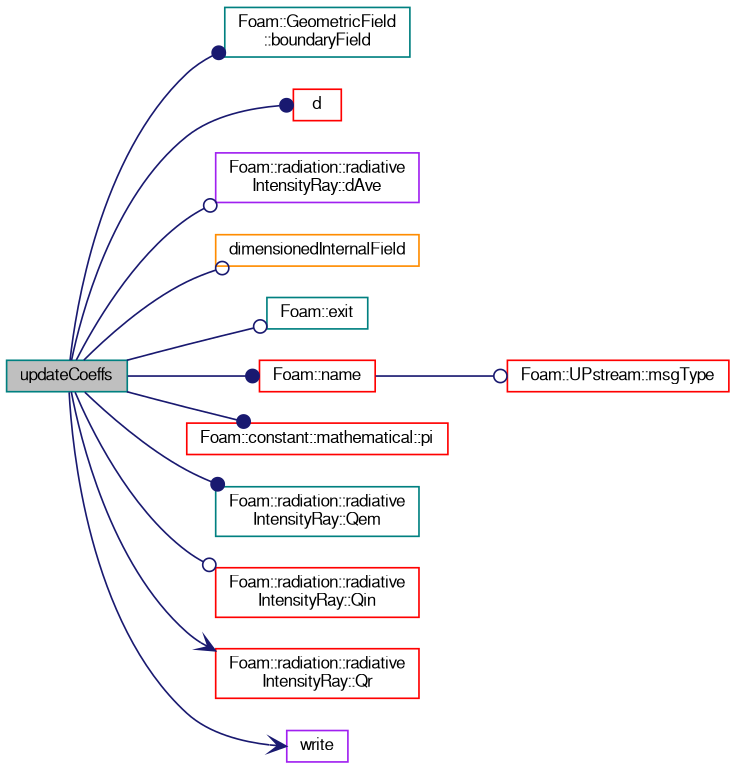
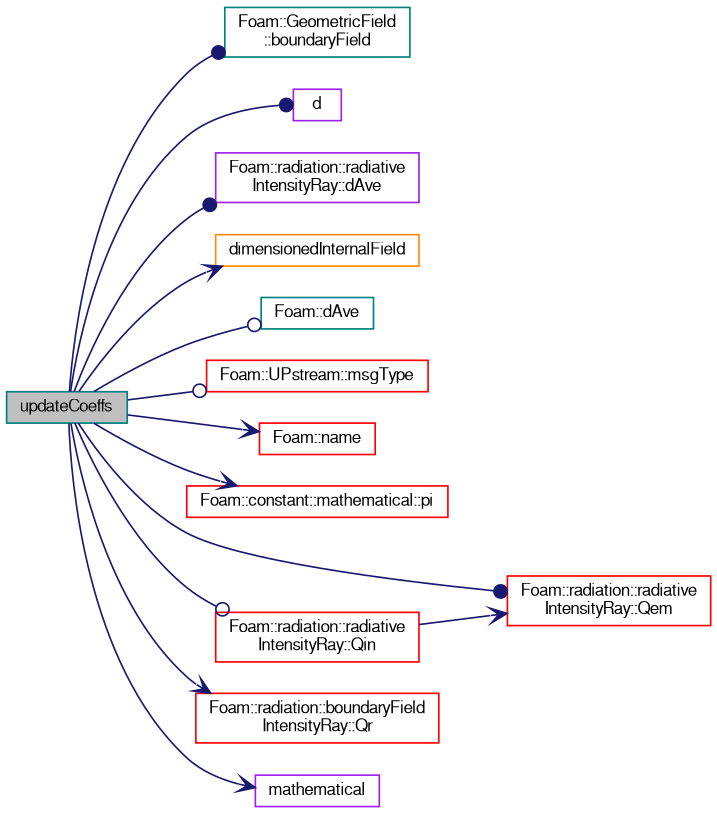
node "d": color red -> purple
edge "updateCoeffs" -> "Foam::radiation::radiative IntensityRay::dAve": arrowhead odot -> dot
edge "updateCoeffs" -> "dimensionedInternalField": arrowhead odot -> vee
node "Foam::exit": label "Foam::exit" -> "Foam::dAve"
edge "updateCoeffs" -> "Foam::name": arrowhead dot -> vee
edge "Foam::name" -> "Foam::UPstream::msgType": now "updateCoeffs" -> "Foam::UPstream::msgType"
edge "updateCoeffs" -> "Foam::constant::mathematical::pi": arrowhead dot -> vee
node "Foam::radiation::radiative IntensityRay::Qem": color teal -> red
edge "Foam::radiation::radiative IntensityRay::Qin" -> "Foam::radiation::radiative IntensityRay::Qem": added
node "Foam::radiation::radiative IntensityRay::Qr": label "Foam::radiation::radiative IntensityRay::Qr" -> "Foam::radiation::boundaryField IntensityRay::Qr"
node "write": label "write" -> "mathematical"
